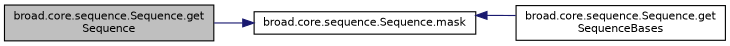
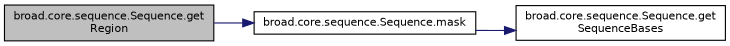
edge "broad.core.sequence.Sequence.get SequenceBases" -> "broad.core.sequence.Sequence.mask": reversed
node "broad.core.sequence.Sequence.get Sequence": label "broad.core.sequence.Sequence.get Sequence" -> "broad.core.sequence.Sequence.get Region"
